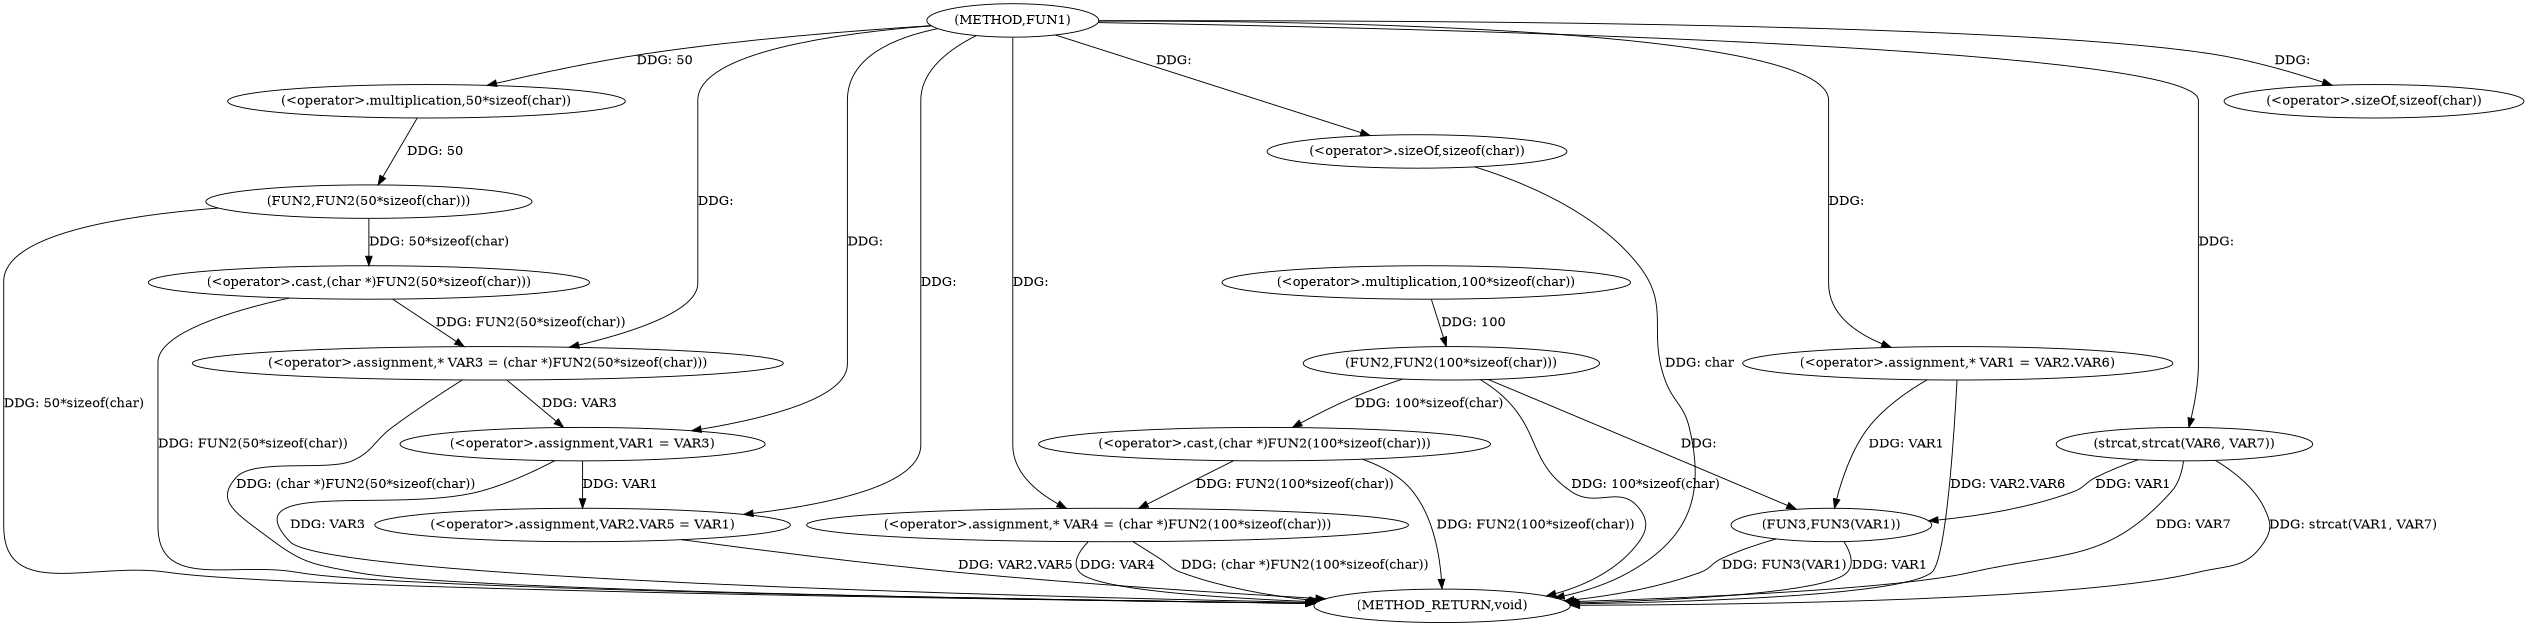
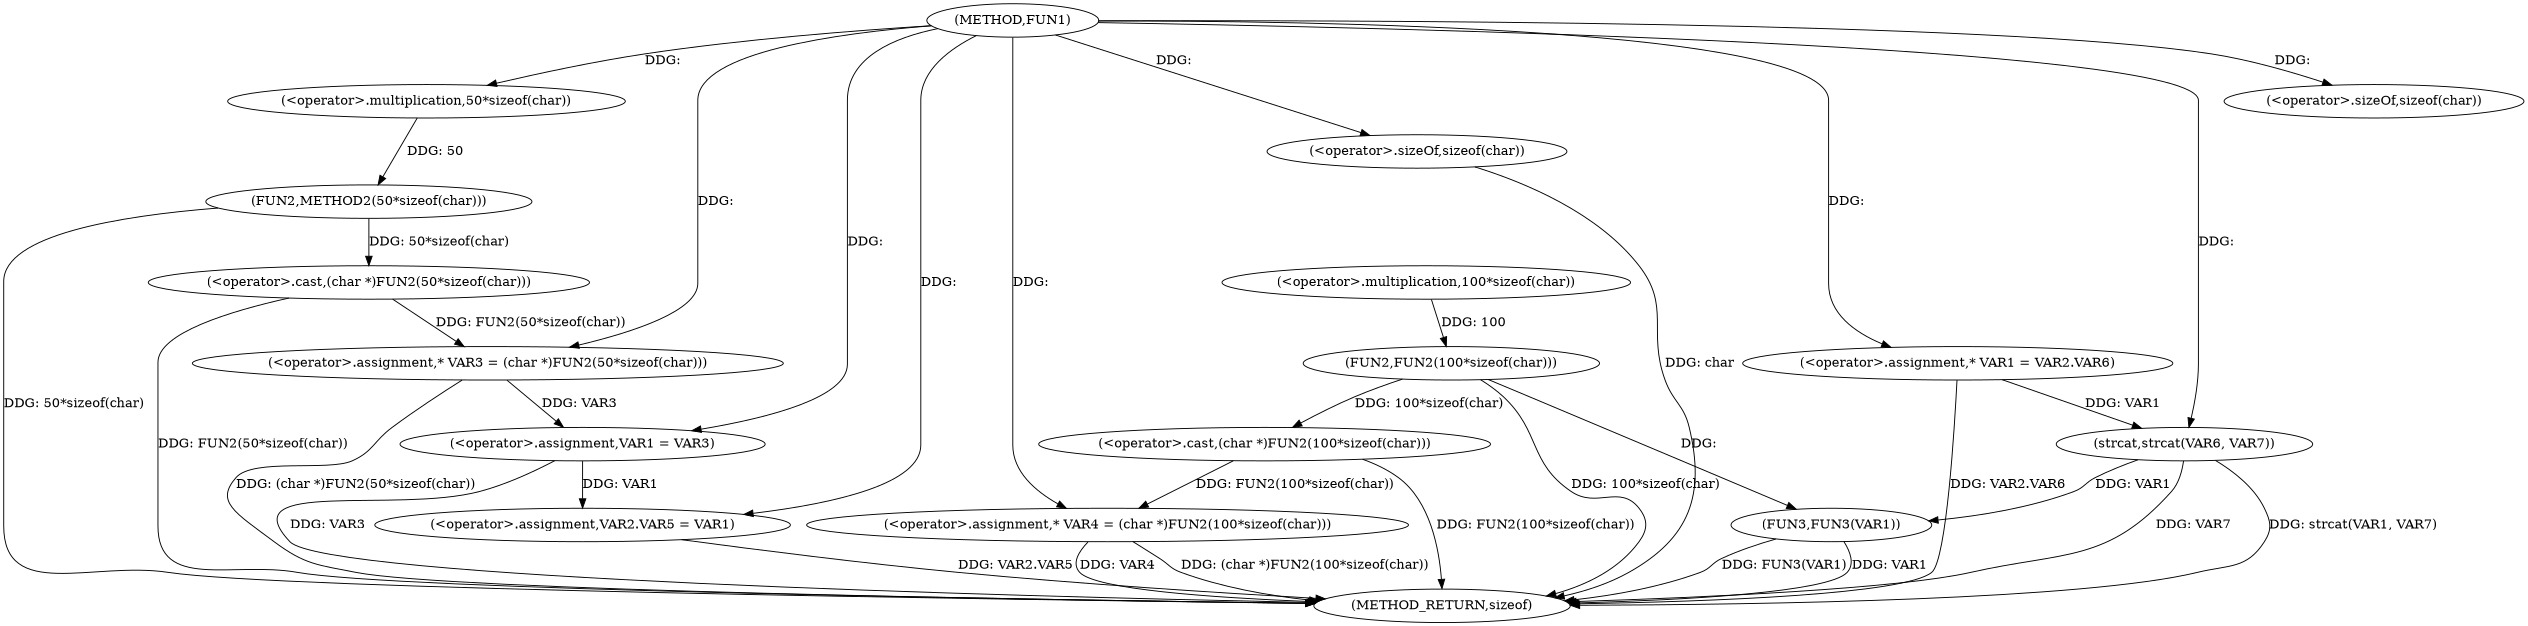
edge "(METHOD,FUN1)" -> "(<operator>.multiplication,50*sizeof(char))": label "DDG: 50" -> "DDG: "
node "(FUN2,FUN2(50*sizeof(char)))": label "(FUN2,FUN2(50*sizeof(char)))" -> "(FUN2,METHOD2(50*sizeof(char)))"
edge "(<operator>.assignment,* VAR1 = VAR2.VAR6)" -> "(FUN3,FUN3(VAR1))": now "(<operator>.assignment,* VAR1 = VAR2.VAR6)" -> "(strcat,strcat(VAR6, VAR7))"
node "(METHOD_RETURN,void)": label "(METHOD_RETURN,void)" -> "(METHOD_RETURN,sizeof)"
